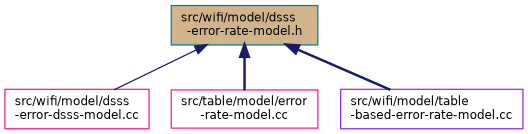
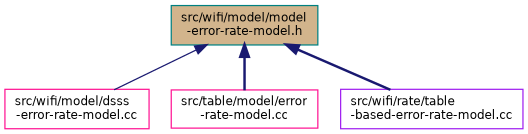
node "src/wifi/model/dsss -error-rate-model.h": label "src/wifi/model/dsss -error-rate-model.h" -> "src/wifi/model/model -error-rate-model.h"
node "src/wifi/model/dsss -error-dsss-model.cc": label "src/wifi/model/dsss -error-dsss-model.cc" -> "src/wifi/model/dsss -error-rate-model.cc"
node "src/wifi/model/table -based-error-rate-model.cc": label "src/wifi/model/table -based-error-rate-model.cc" -> "src/wifi/rate/table -based-error-rate-model.cc"
